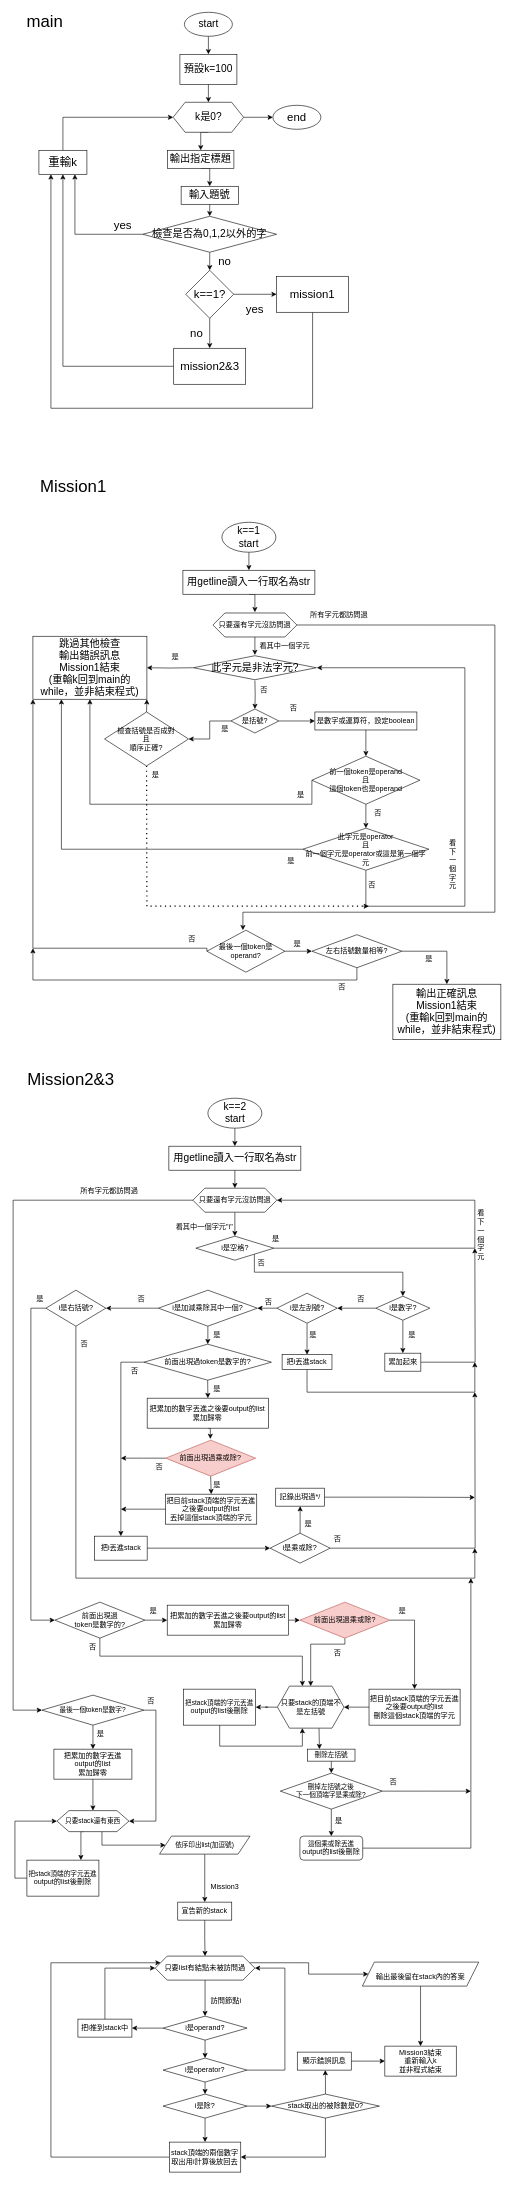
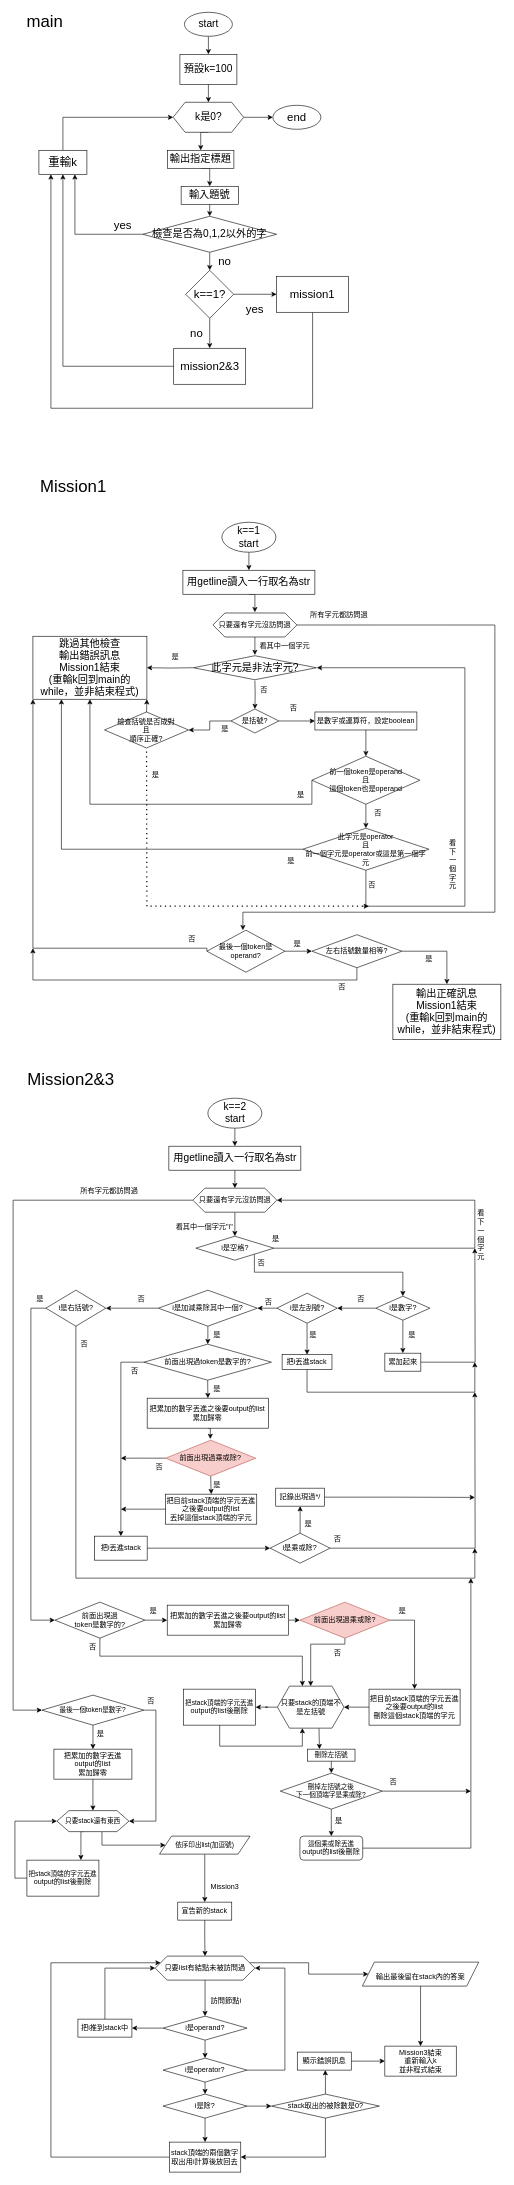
node "檢查括號是否成對 且 順序正確?": size 84x54 -> 84x36
